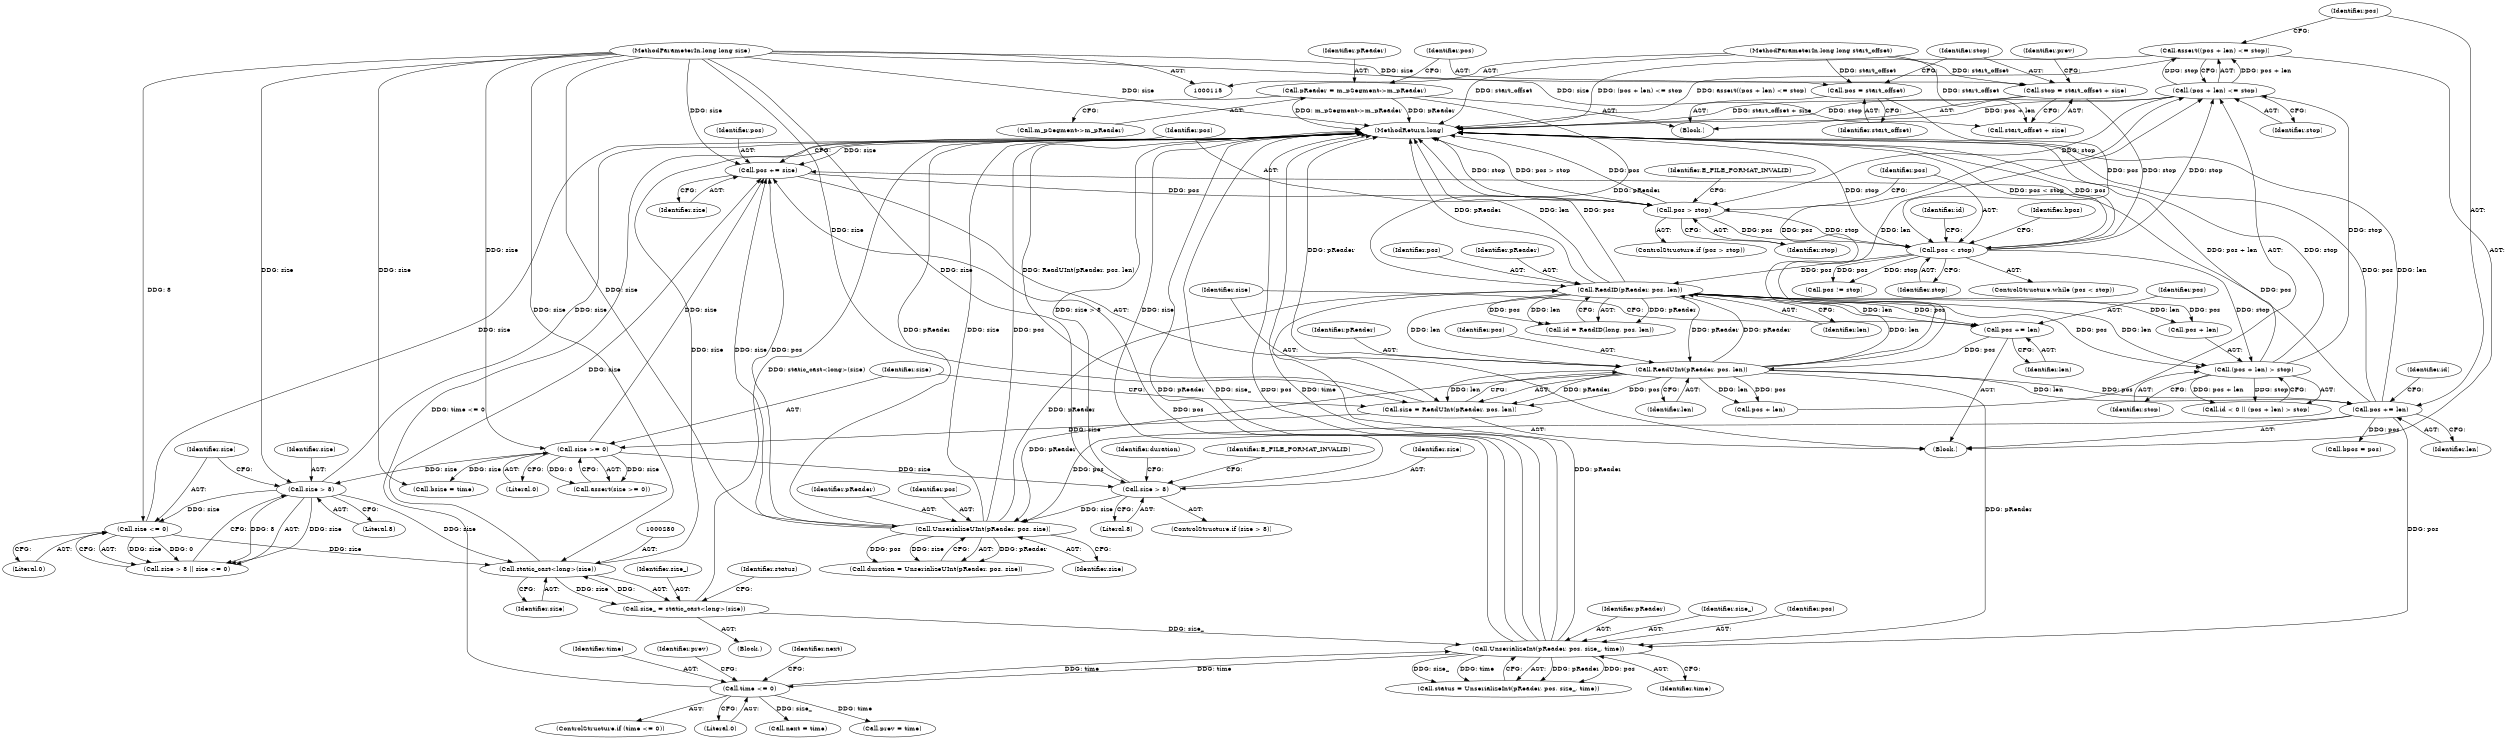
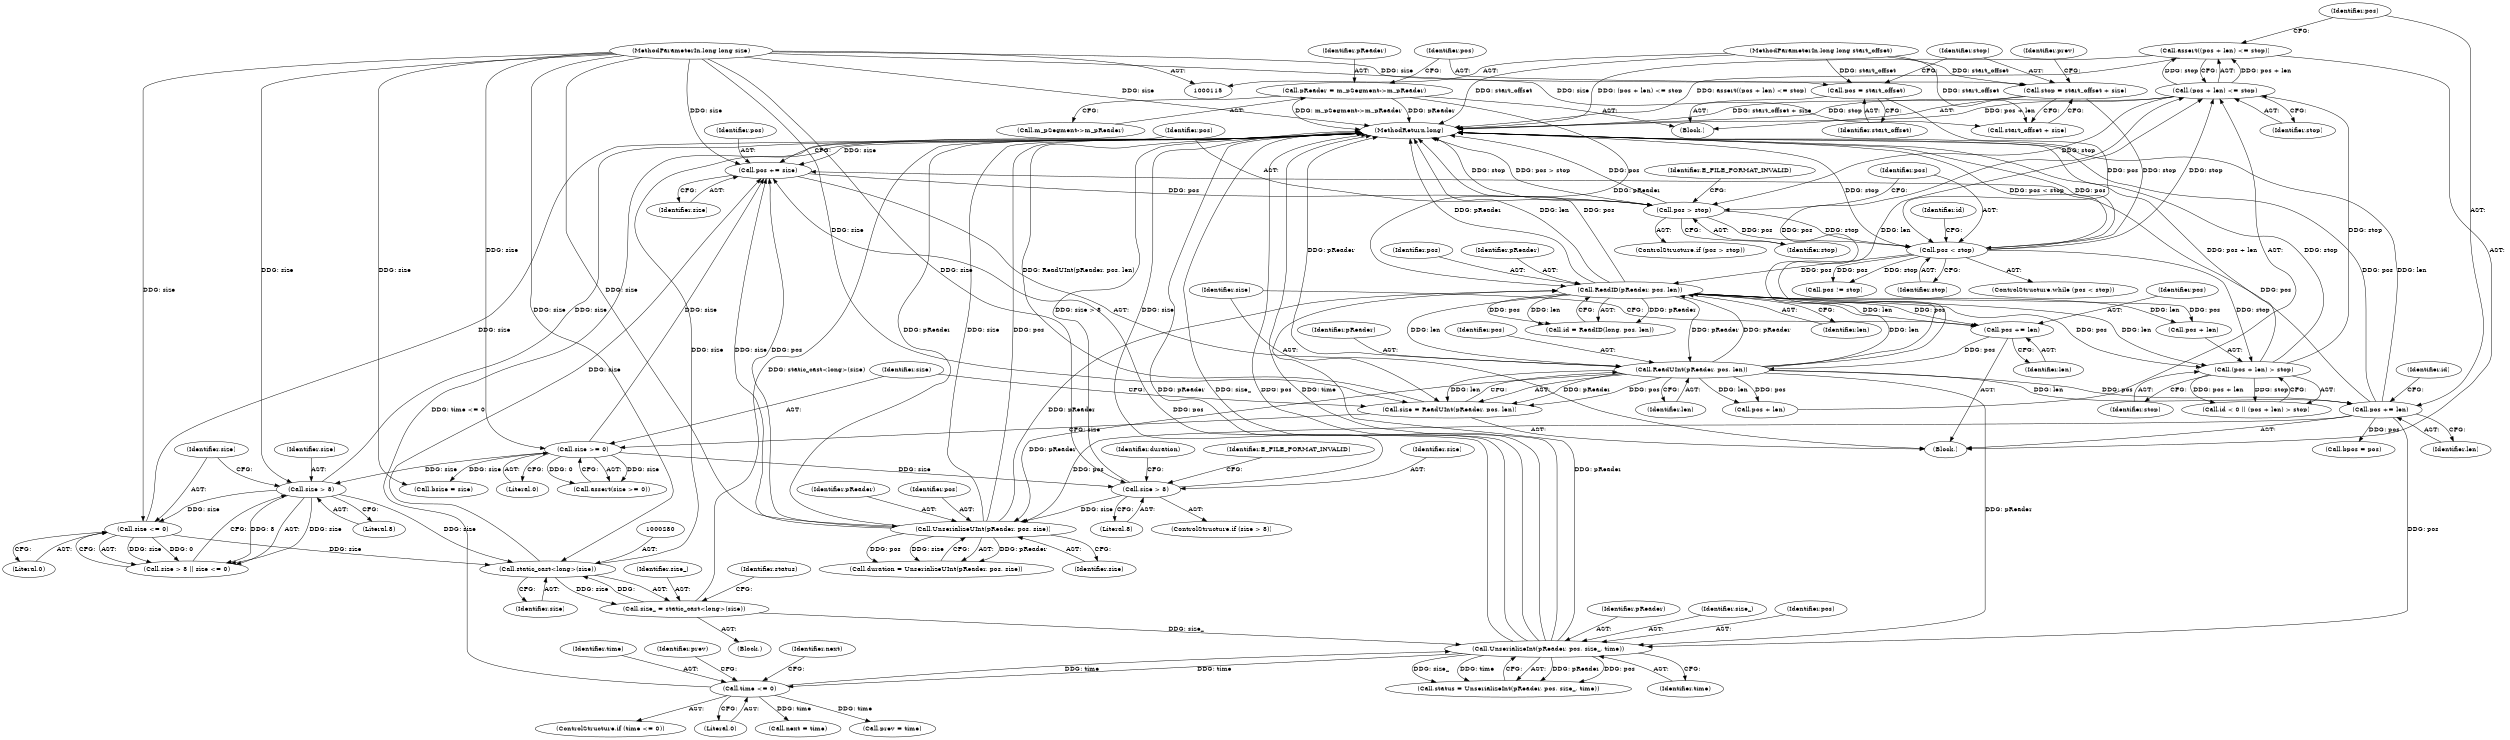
edge "(Call,start_offset + size)" -> "(Call,stop = start_offset + size)": label "AST: " -> "CFG: "
node "(Identifier,bpos)": removed
edge "(MethodParameterIn,long long size)" -> "(Call,size <= 0)": label "DDG: 8" -> "DDG: size"
edge "(Call,size = ReadUInt(pReader, pos, len))" -> "(Call,size >= 0)": label "DDG: size" -> "CFG: size"
node "(Call,bsize = time)": label "(Call,bsize = time)" -> "(Call,bsize = size)"
edge "(Call,time <= 0)" -> "(Call,next = time)": label "DDG: size_" -> "DDG: time"
